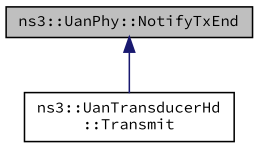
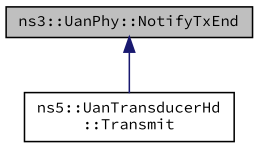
node "ns3::UanTransducerHd ::Transmit": label "ns3::UanTransducerHd ::Transmit" -> "ns5::UanTransducerHd ::Transmit"
